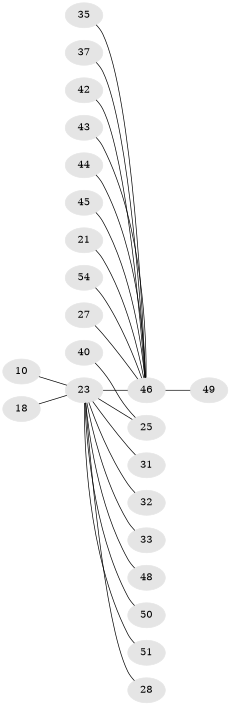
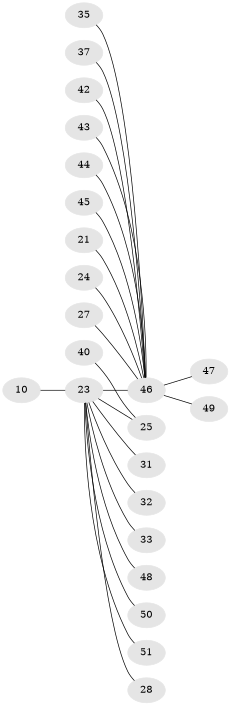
node "54": label "54" -> "24"
node "47": added
node "18": removed
